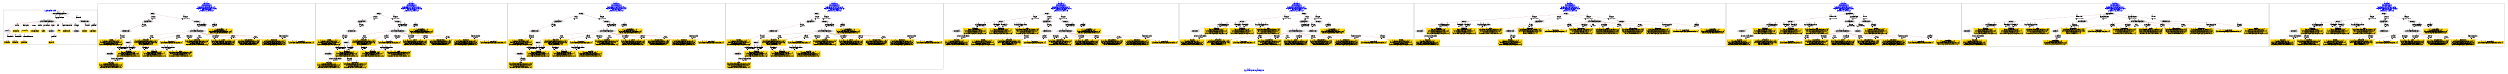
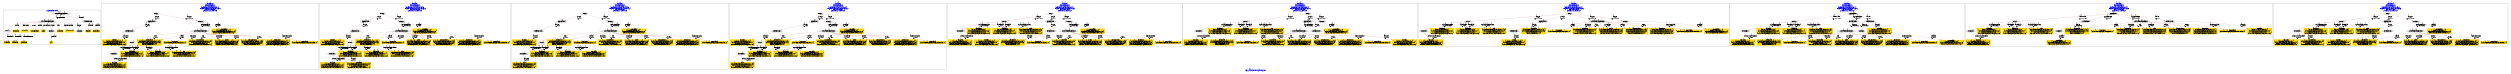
node "Title": label "Title" -> "Document"
node "Accession_id": label "Accession_id" -> "Dimensions_id"
node "Keywords": label "Keywords" -> "Art"
